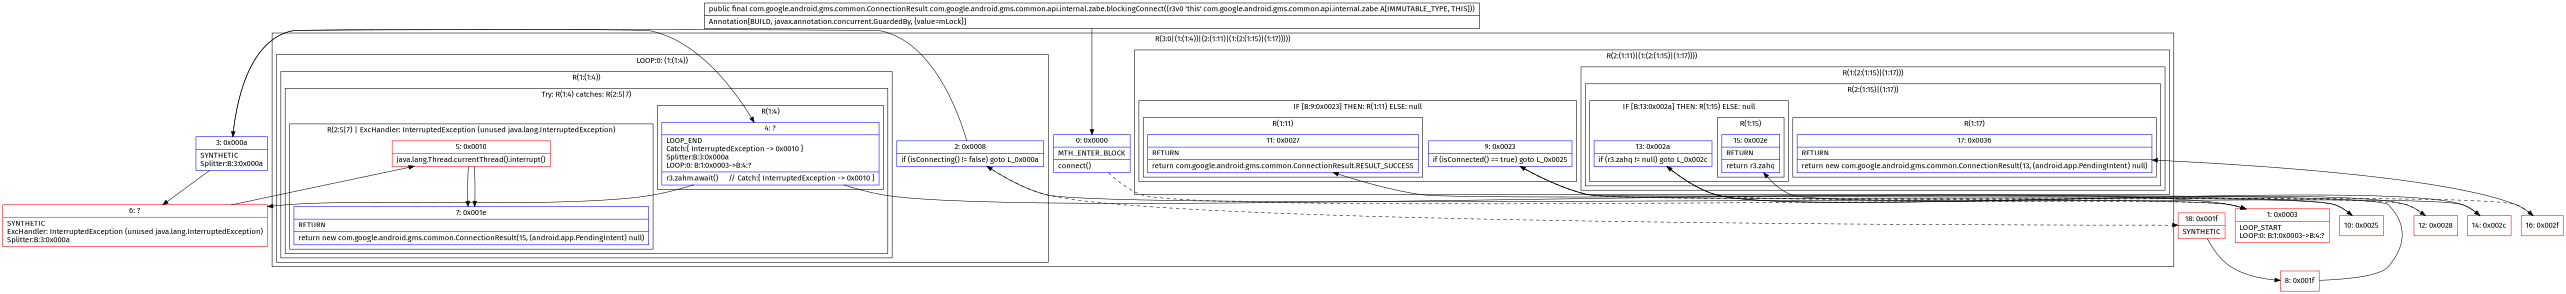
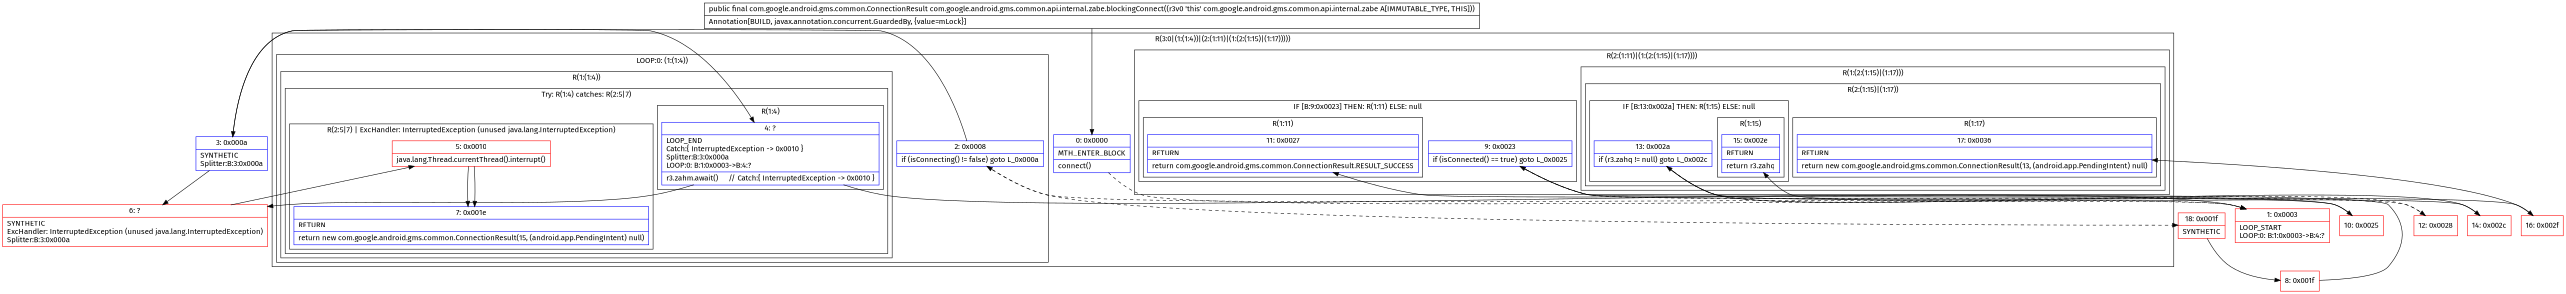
edge "12: 0x0028" -> "13: 0x002a": style solid -> dashed
edge "13: 0x002a" -> "16: 0x002f": style dashed -> solid
edge "1: 0x0003" -> "2: 0x0008": style solid -> dashed
